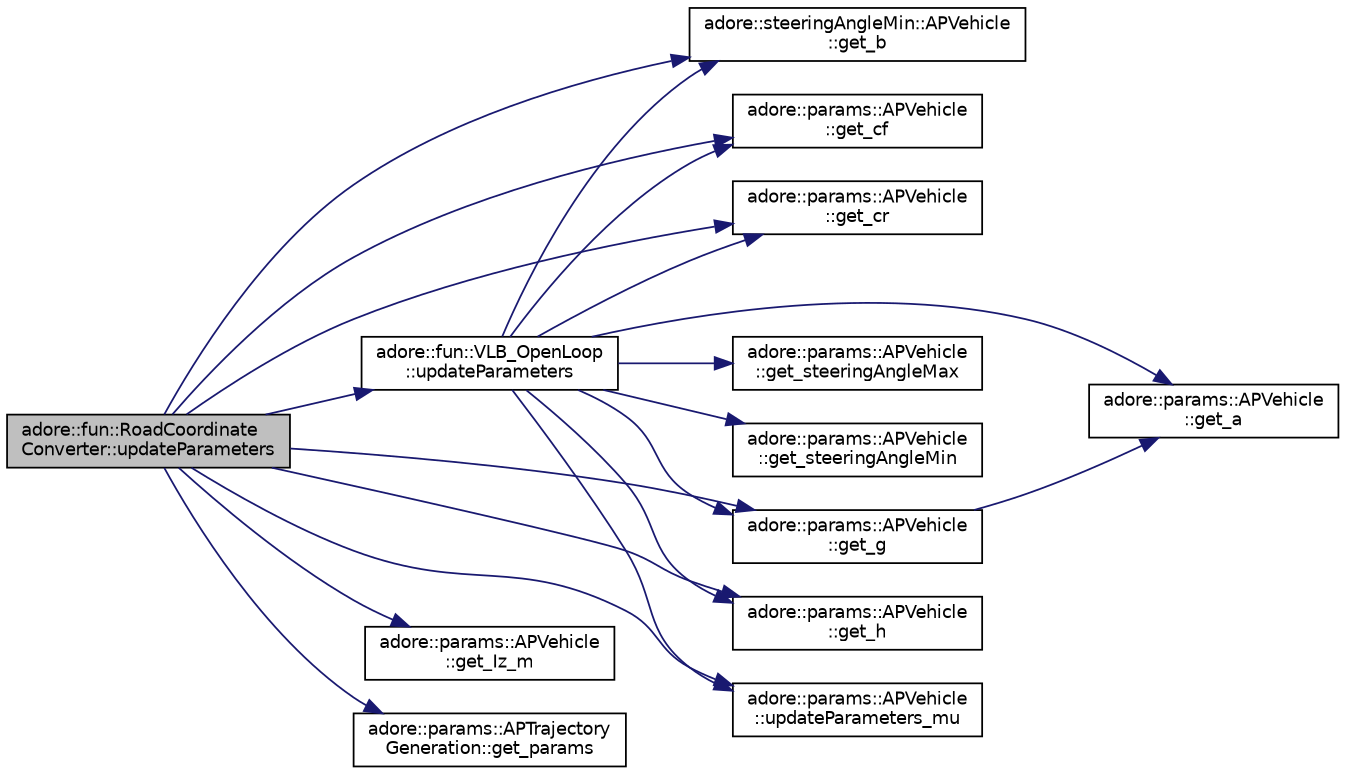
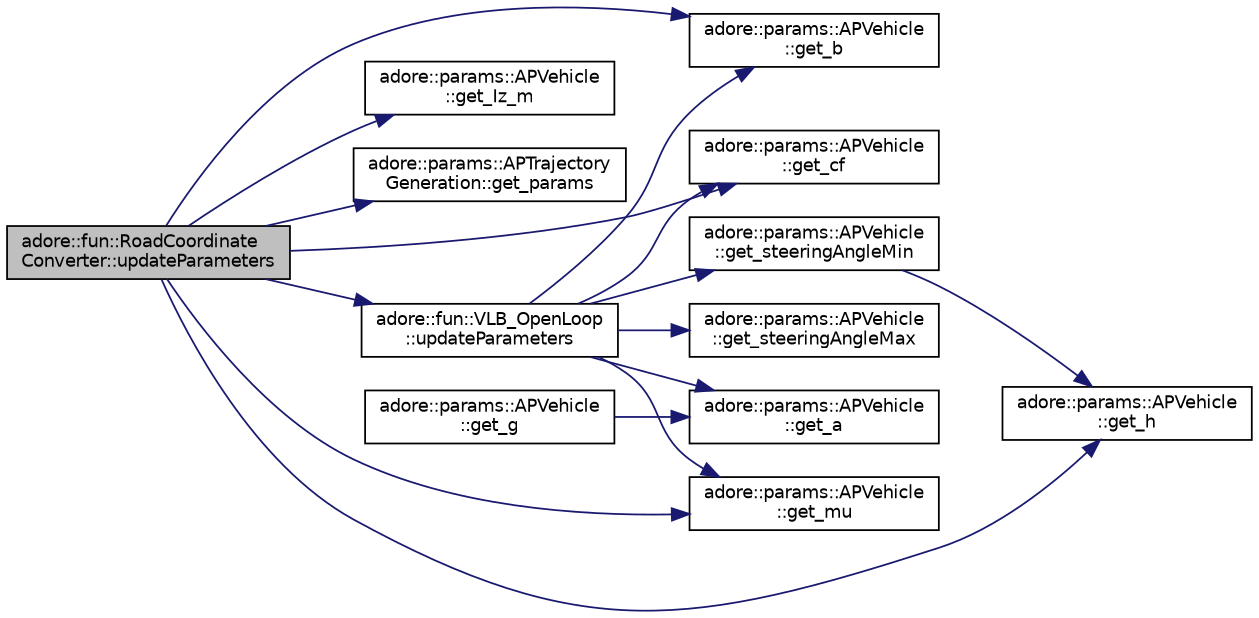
node "adore::steeringAngleMin::APVehicle ::get_b": label "adore::steeringAngleMin::APVehicle ::get_b" -> "adore::params::APVehicle ::get_b"
node "adore::params::APVehicle ::get_cr": removed
edge "adore::fun::VLB_OpenLoop ::updateParameters" -> "adore::params::APVehicle ::get_g": removed
edge "adore::fun::RoadCoordinate Converter::updateParameters" -> "adore::params::APVehicle ::get_g": removed
edge "adore::fun::VLB_OpenLoop ::updateParameters" -> "adore::params::APVehicle ::get_h": now "adore::params::APVehicle ::get_steeringAngleMin" -> "adore::params::APVehicle ::get_h"
node "adore::params::APVehicle ::updateParameters_mu": label "adore::params::APVehicle ::updateParameters_mu" -> "adore::params::APVehicle ::get_mu"
